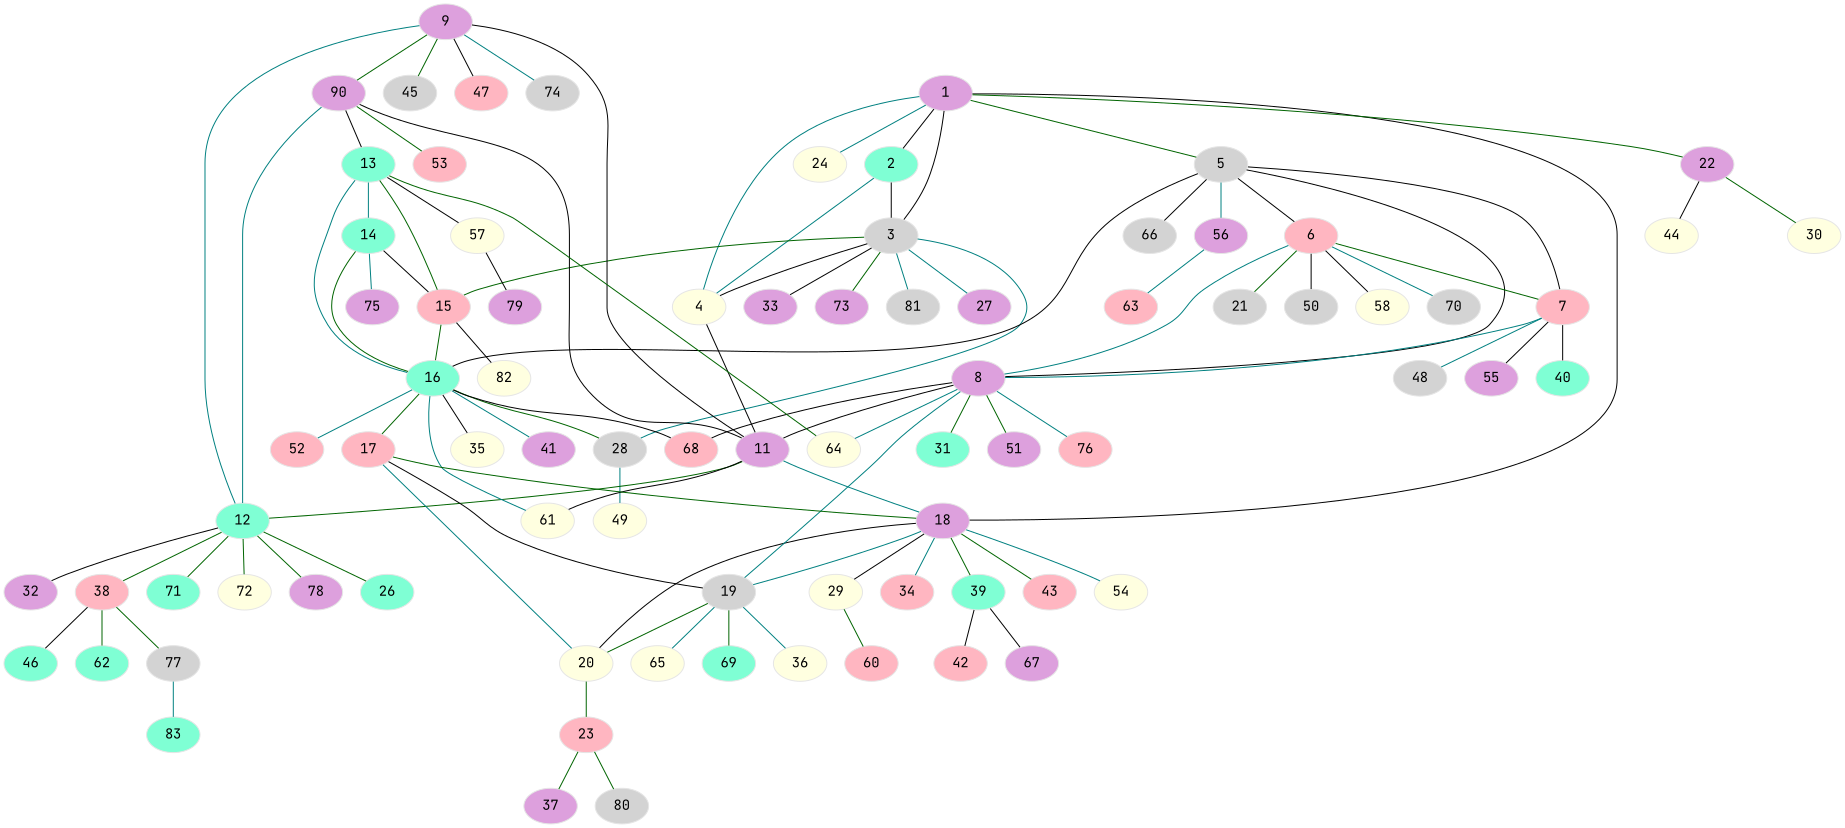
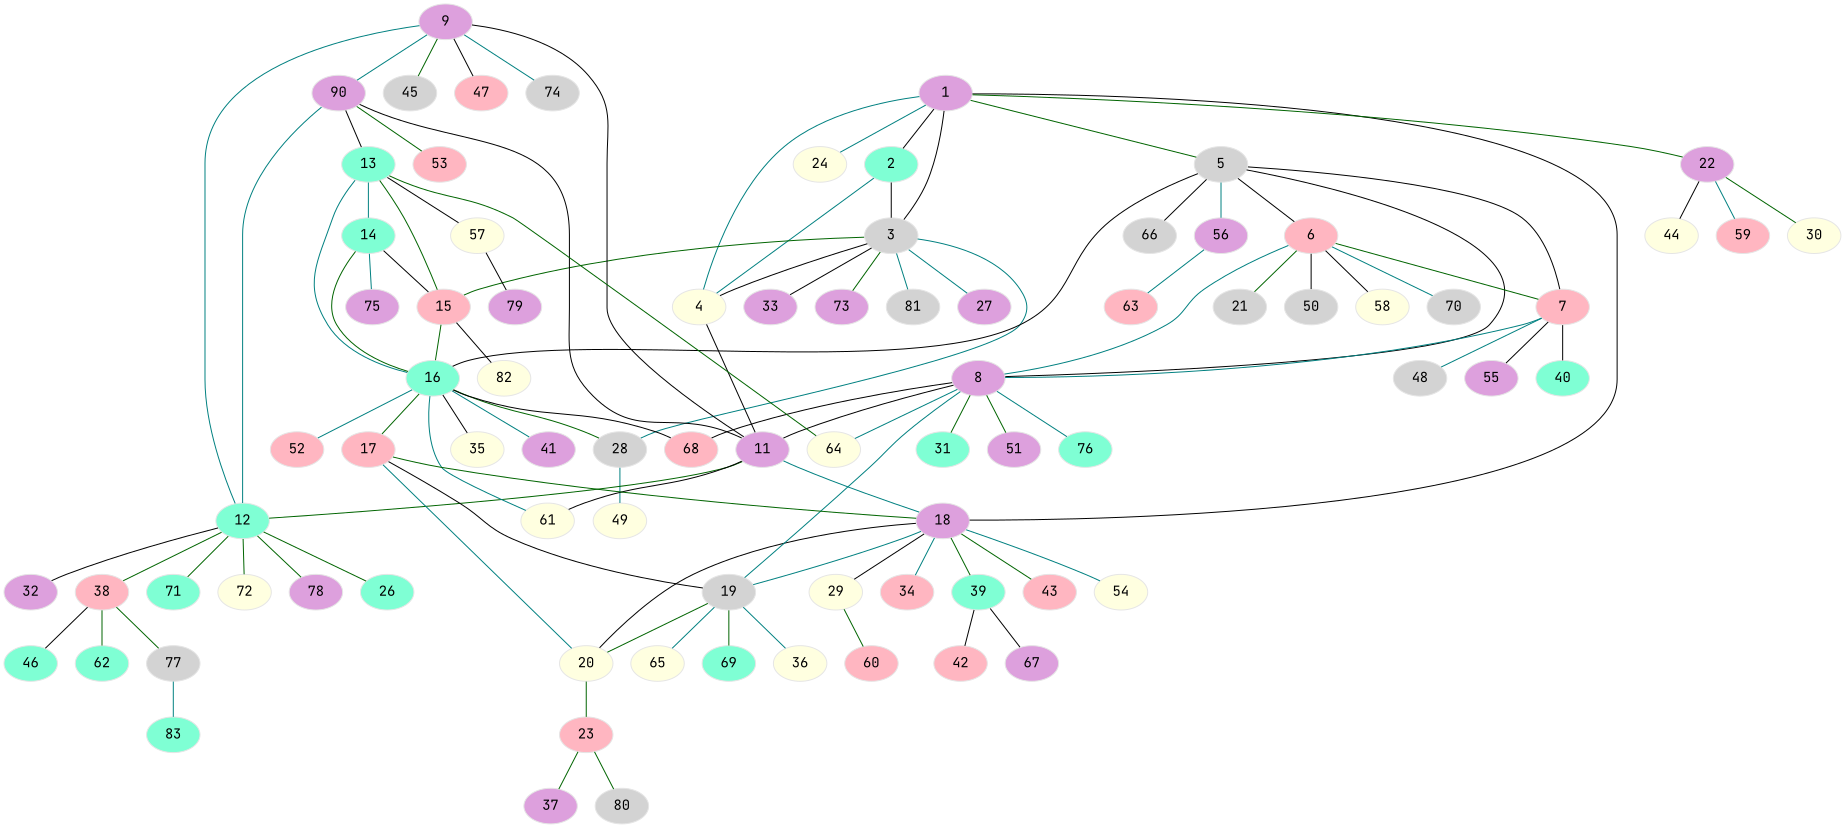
edge "9" -- "90": color darkgreen -> teal
node "59": added
node "76": fillcolor lightpink -> aquamarine
